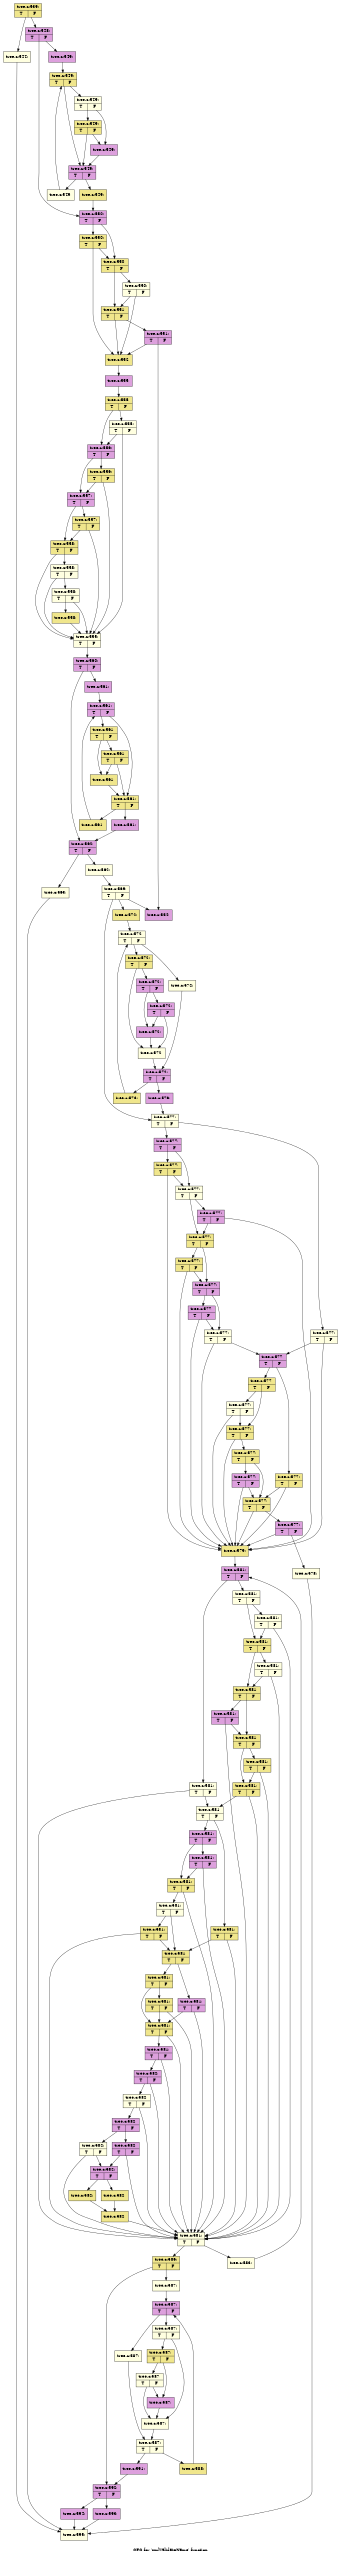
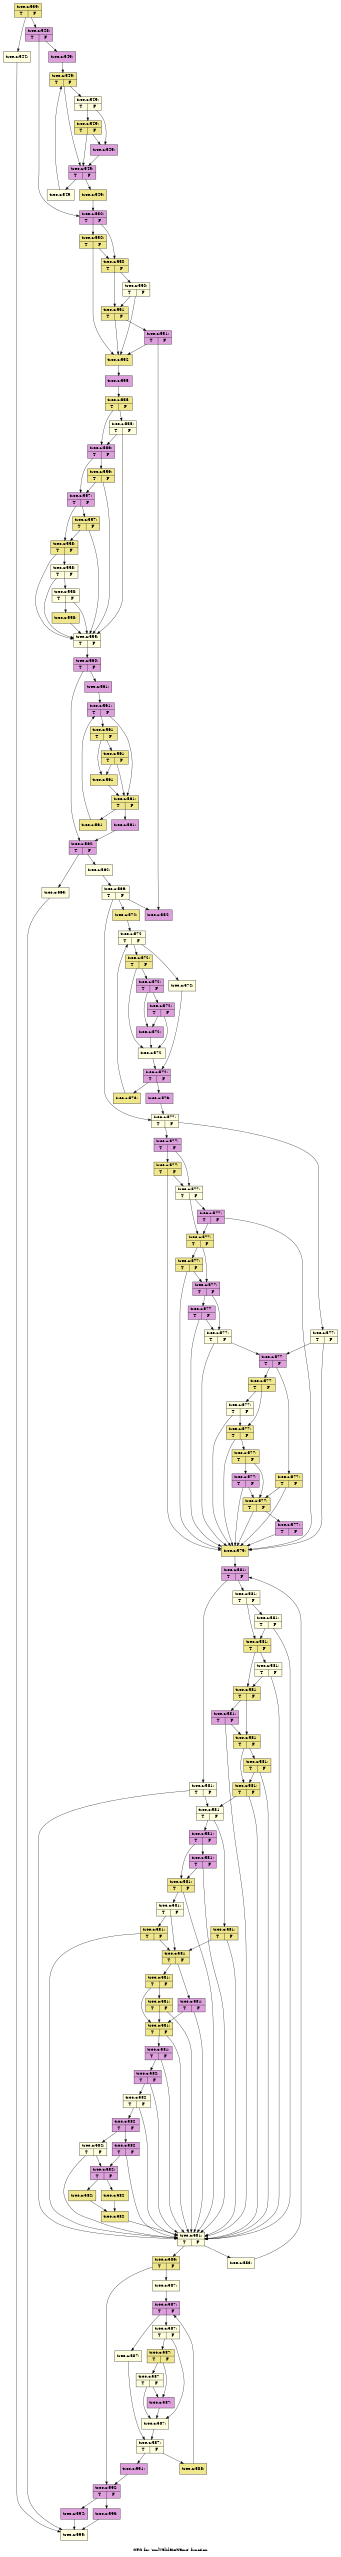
node "tree.c:578:": removed
